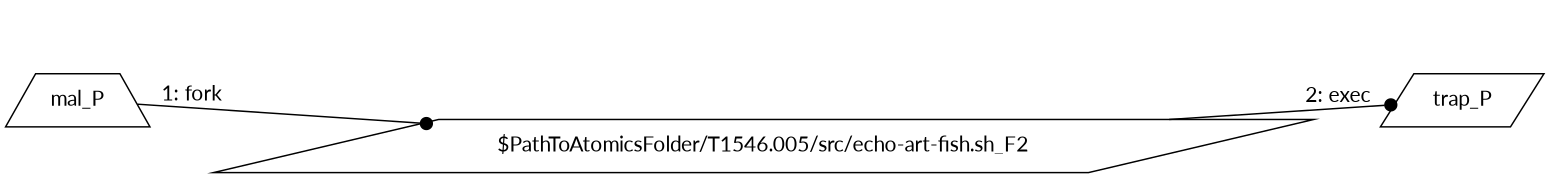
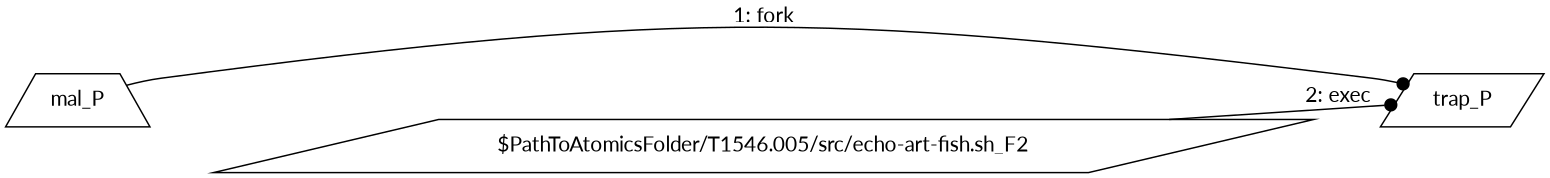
edge "mal_P" -> "$PathToAtomicsFolder/T1546.005/src/echo-art-fish.sh_F2": now "mal_P" -> "trap_P"
